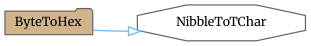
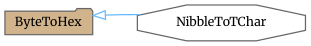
edge "ByteToHex" -> "NibbleToTChar": reversed
